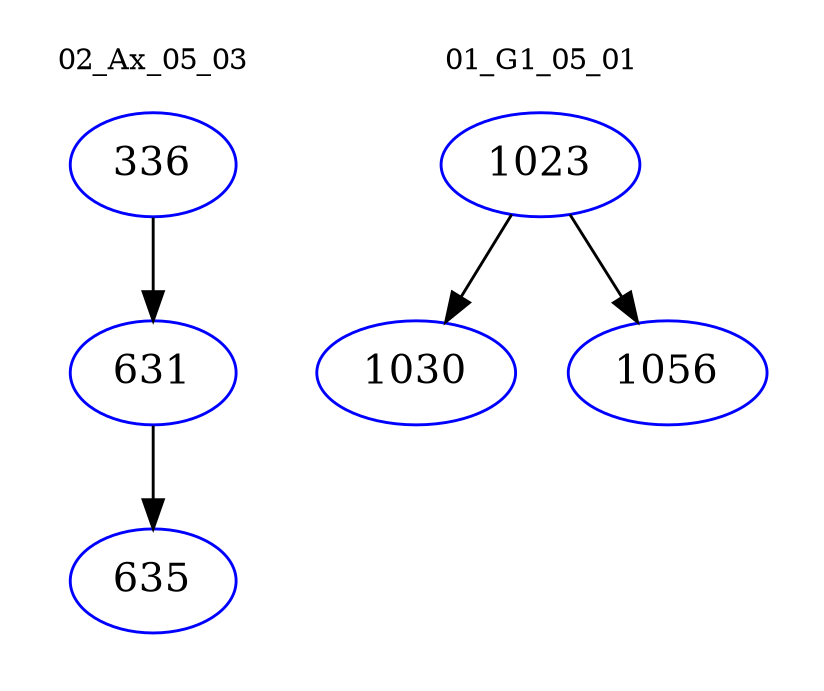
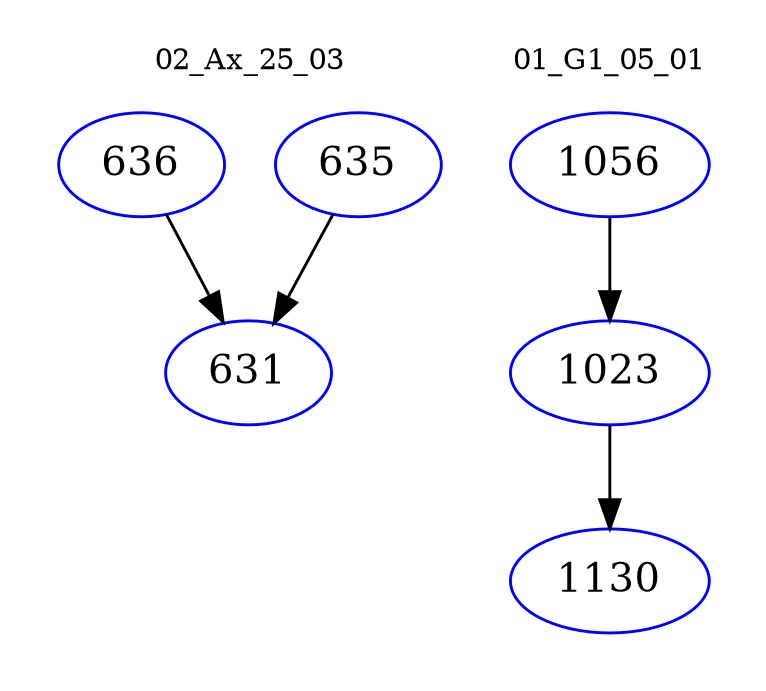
cluster "02_Ax_05_03": label "02_Ax_05_03" -> "02_Ax_25_03"
node "336": label "336" -> "636"
edge "1023" -> "1056": reversed
node "1030": label "1030" -> "1130"
edge "631" -> "635": reversed
